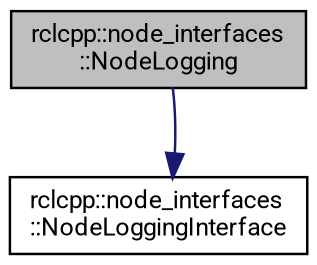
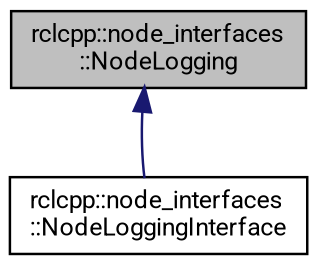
edge "rclcpp::node_interfaces ::NodeLogging" -> "rclcpp::node_interfaces ::NodeLoggingInterface": reversed
